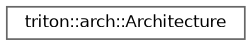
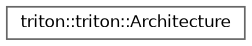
node "triton::arch::Architecture": label "triton::arch::Architecture" -> "triton::triton::Architecture"
